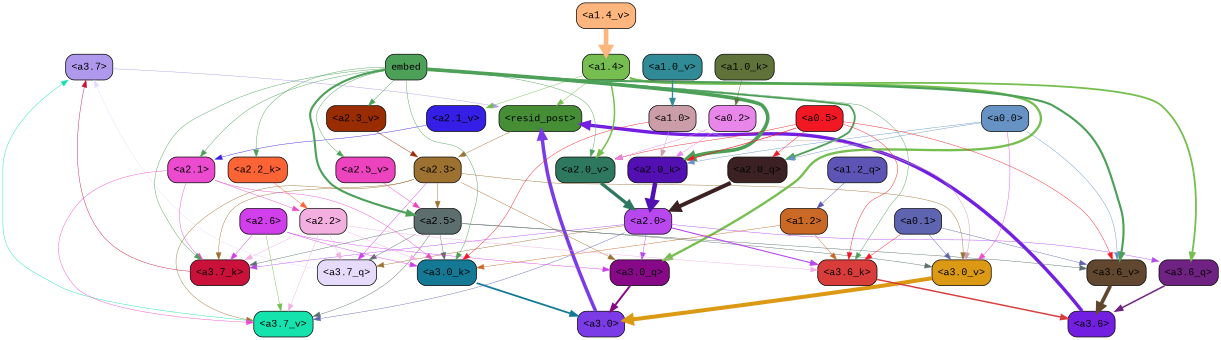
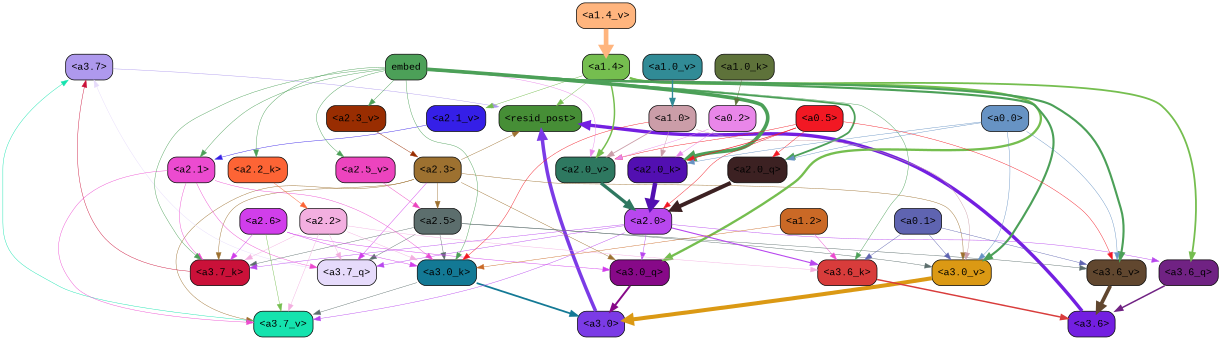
edge "embed" -> "<a2.0_v>": color #4ca058 -> #e986e9
edge "<resid_post>" -> "<a2.3>": reversed
edge "<a1.0>" -> "<a2.0_v>": added
edge "embed" -> "<a2.5>": now "embed" -> "<a3.0_v>"
node "<a1.2_q>": removed
edge "<a0.5>" -> "<a3.6_k>": now "<a0.5>" -> "<a2.0>"
edge "<a0.0>" -> "<a3.0_v>": color #ec4bd0 -> #6793c4
edge "<a2.1>" -> "<a2.2>": now "<a2.1>" -> "<a3.7_q>"
edge "<a2.0>" -> "<a3.7_q>": color #9d7130 -> #b847ee
edge "<a1.2>" -> "<a3.6_k>": color #ca6926 -> #ec4bd0
edge "<a0.1>" -> "<a3.6_k>": color #f21823 -> #5f64b1
edge "<a2.5>" -> "<a3.7_v>": now "<a3.0_k>" -> "<a3.7_v>"
edge "<a2.0>" -> "<a3.7_v>": color #5f64b1 -> #b847ee
